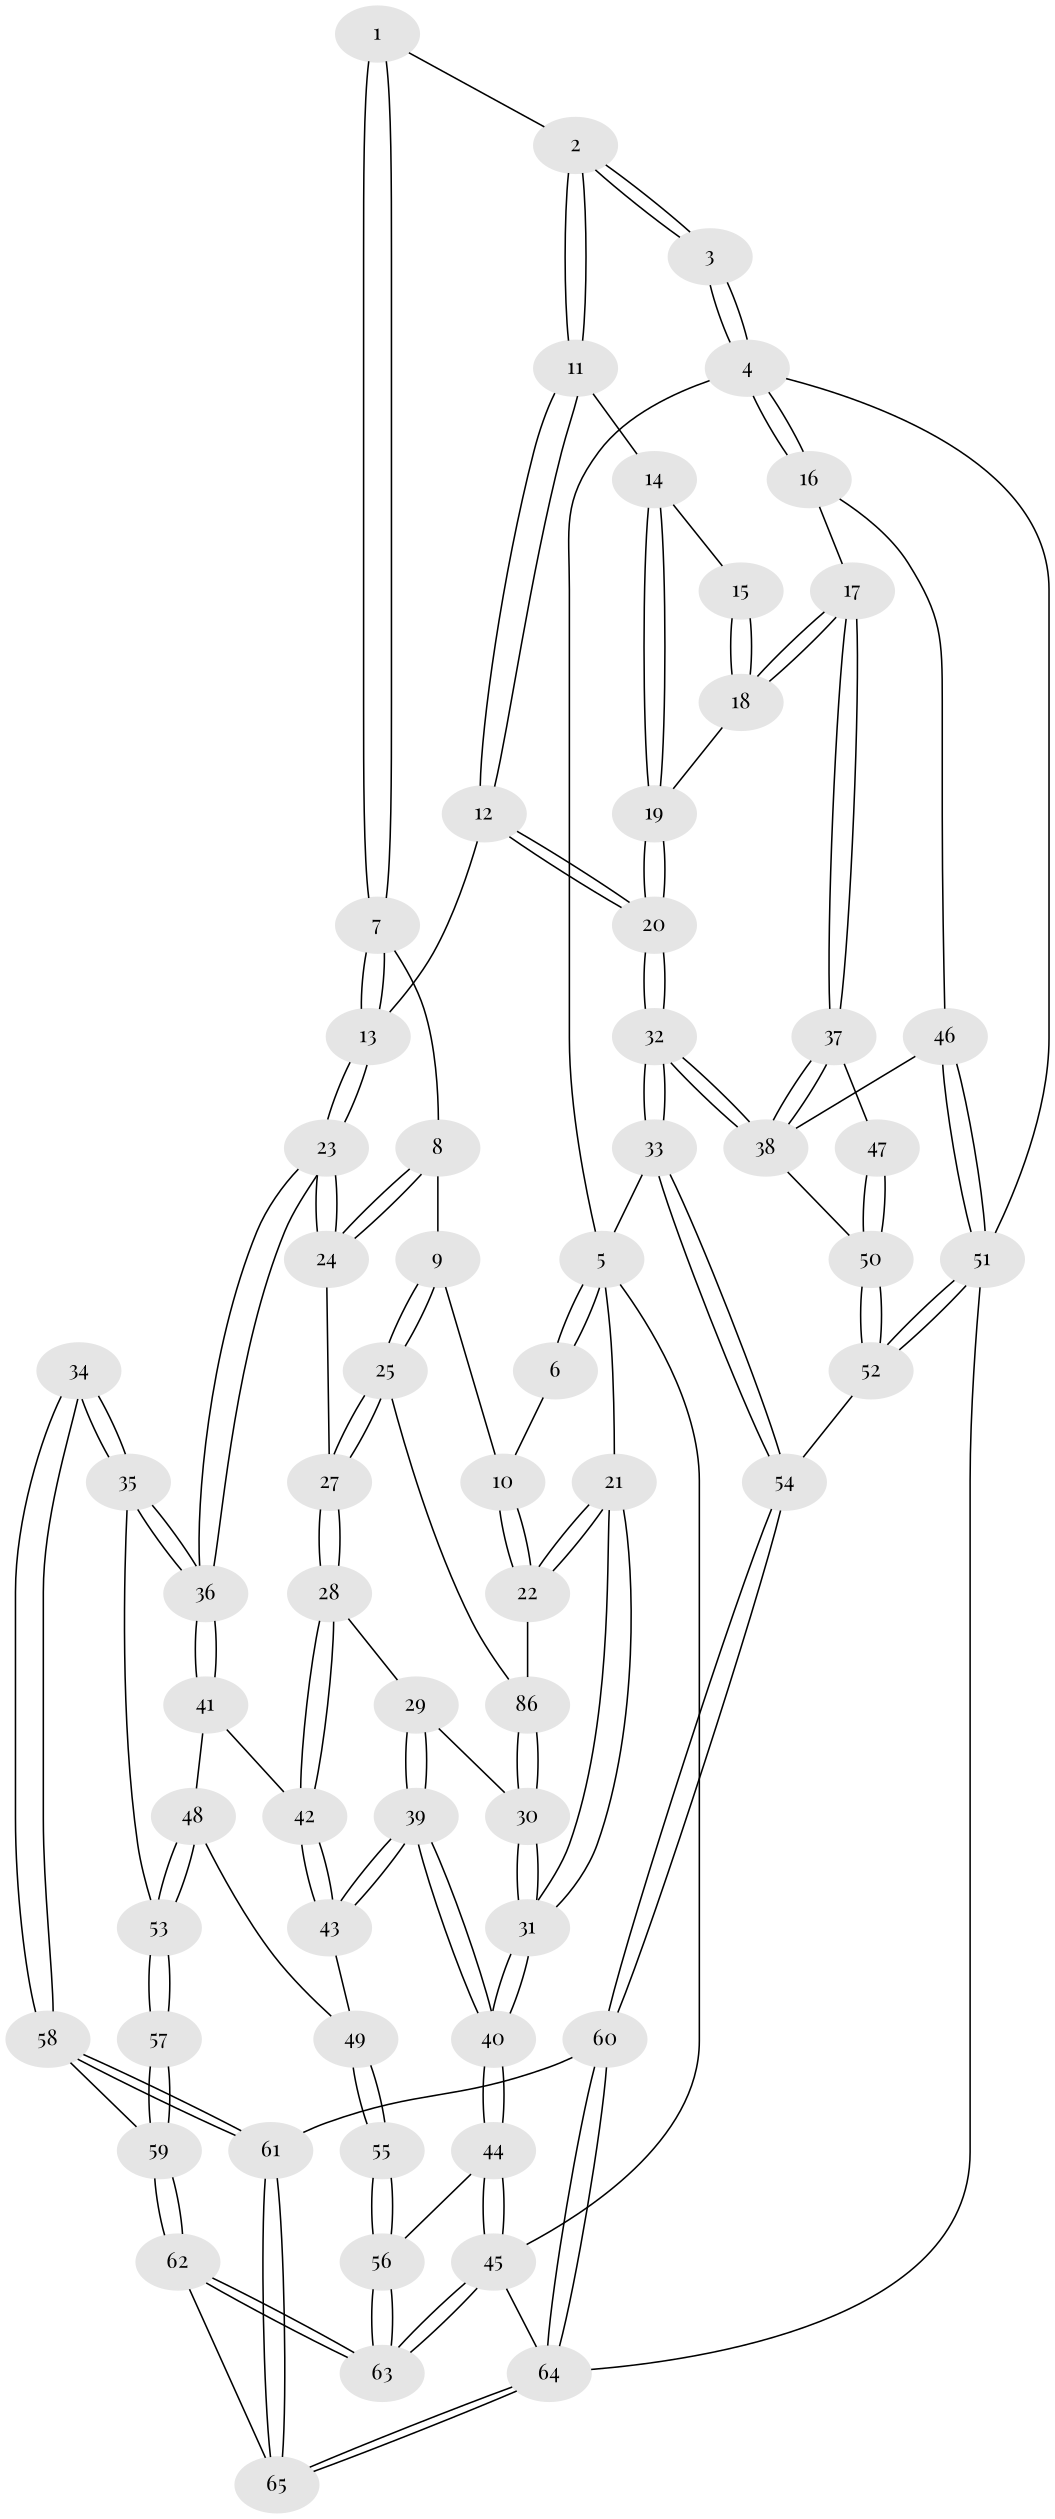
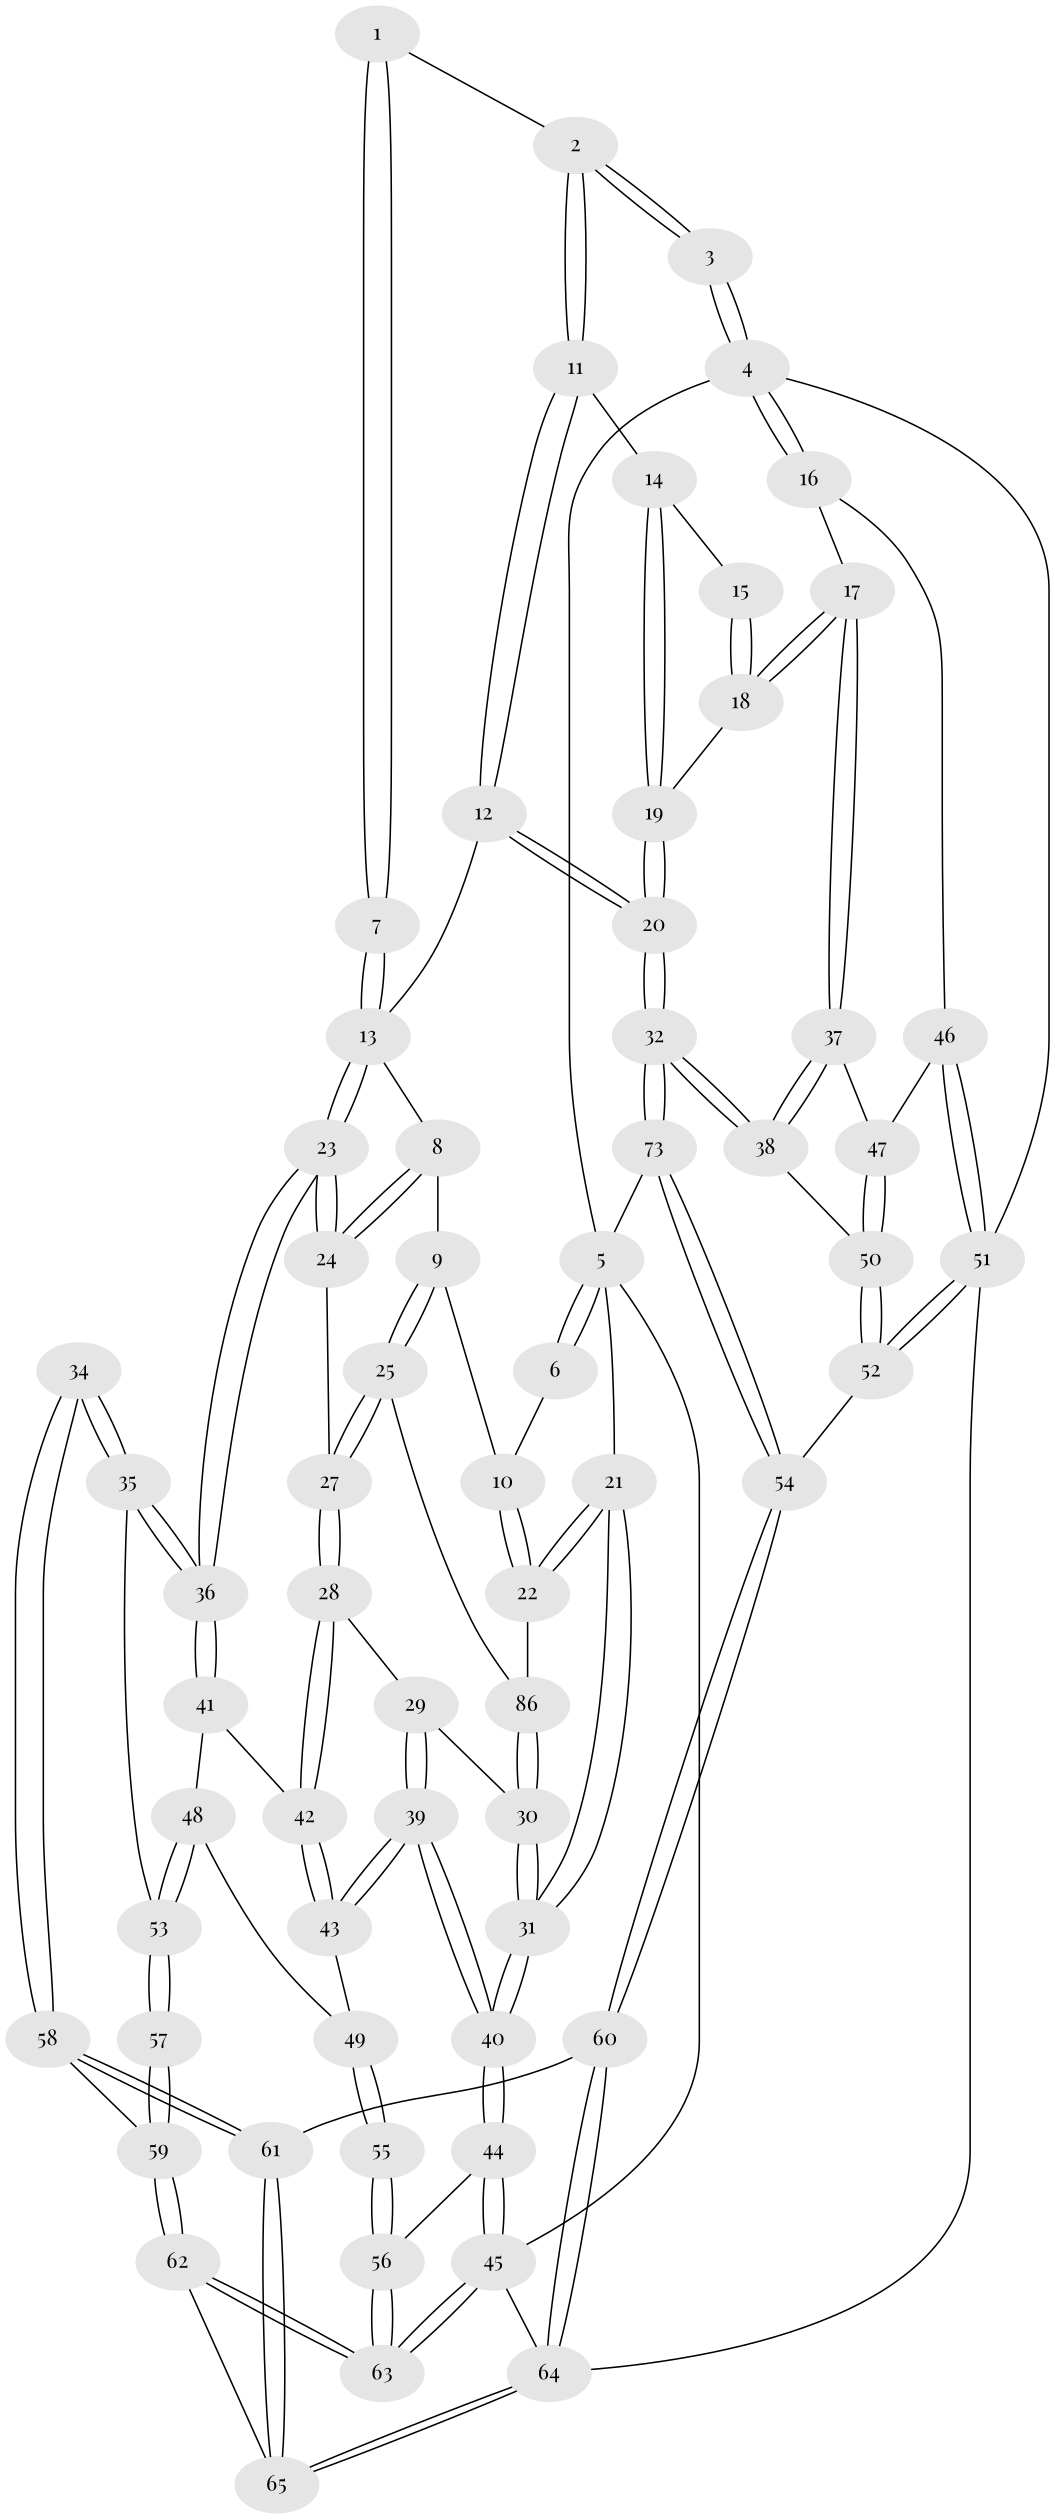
edge "7" -- "8": now "13" -- "8"
edge "46" -- "38": now "46" -- "47"
node "33": label "33" -> "73"
